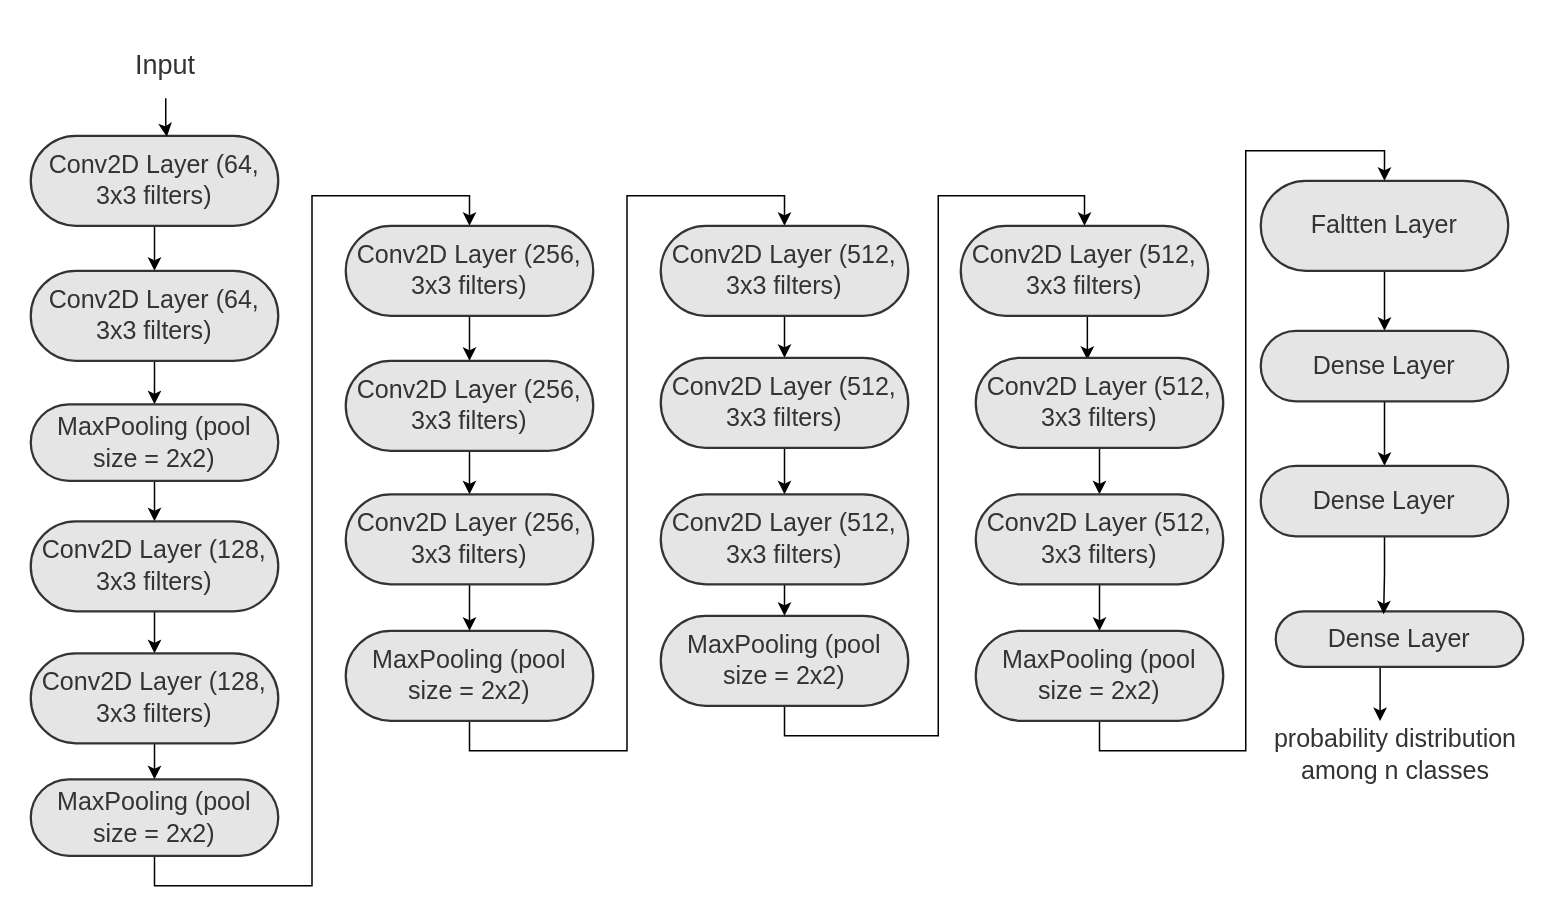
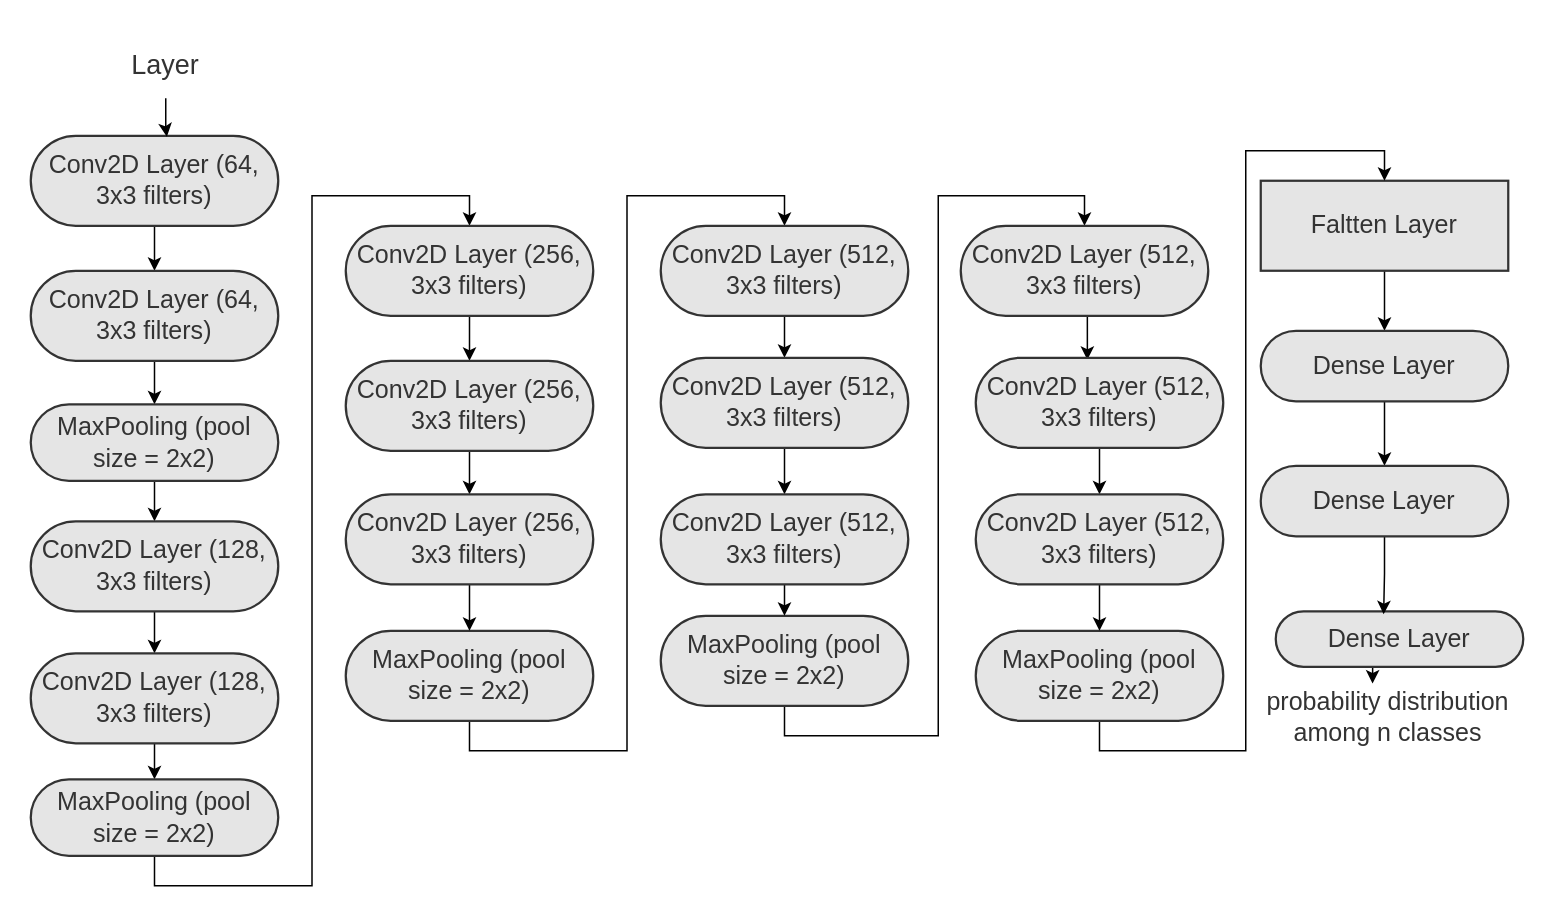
node "Input": label "Input" -> "Layer"
node "Faltten Layer": shape rounded rectangle -> rectangle
node "probability distribution among n classes": moved (1396, 755) -> (1388, 717)
